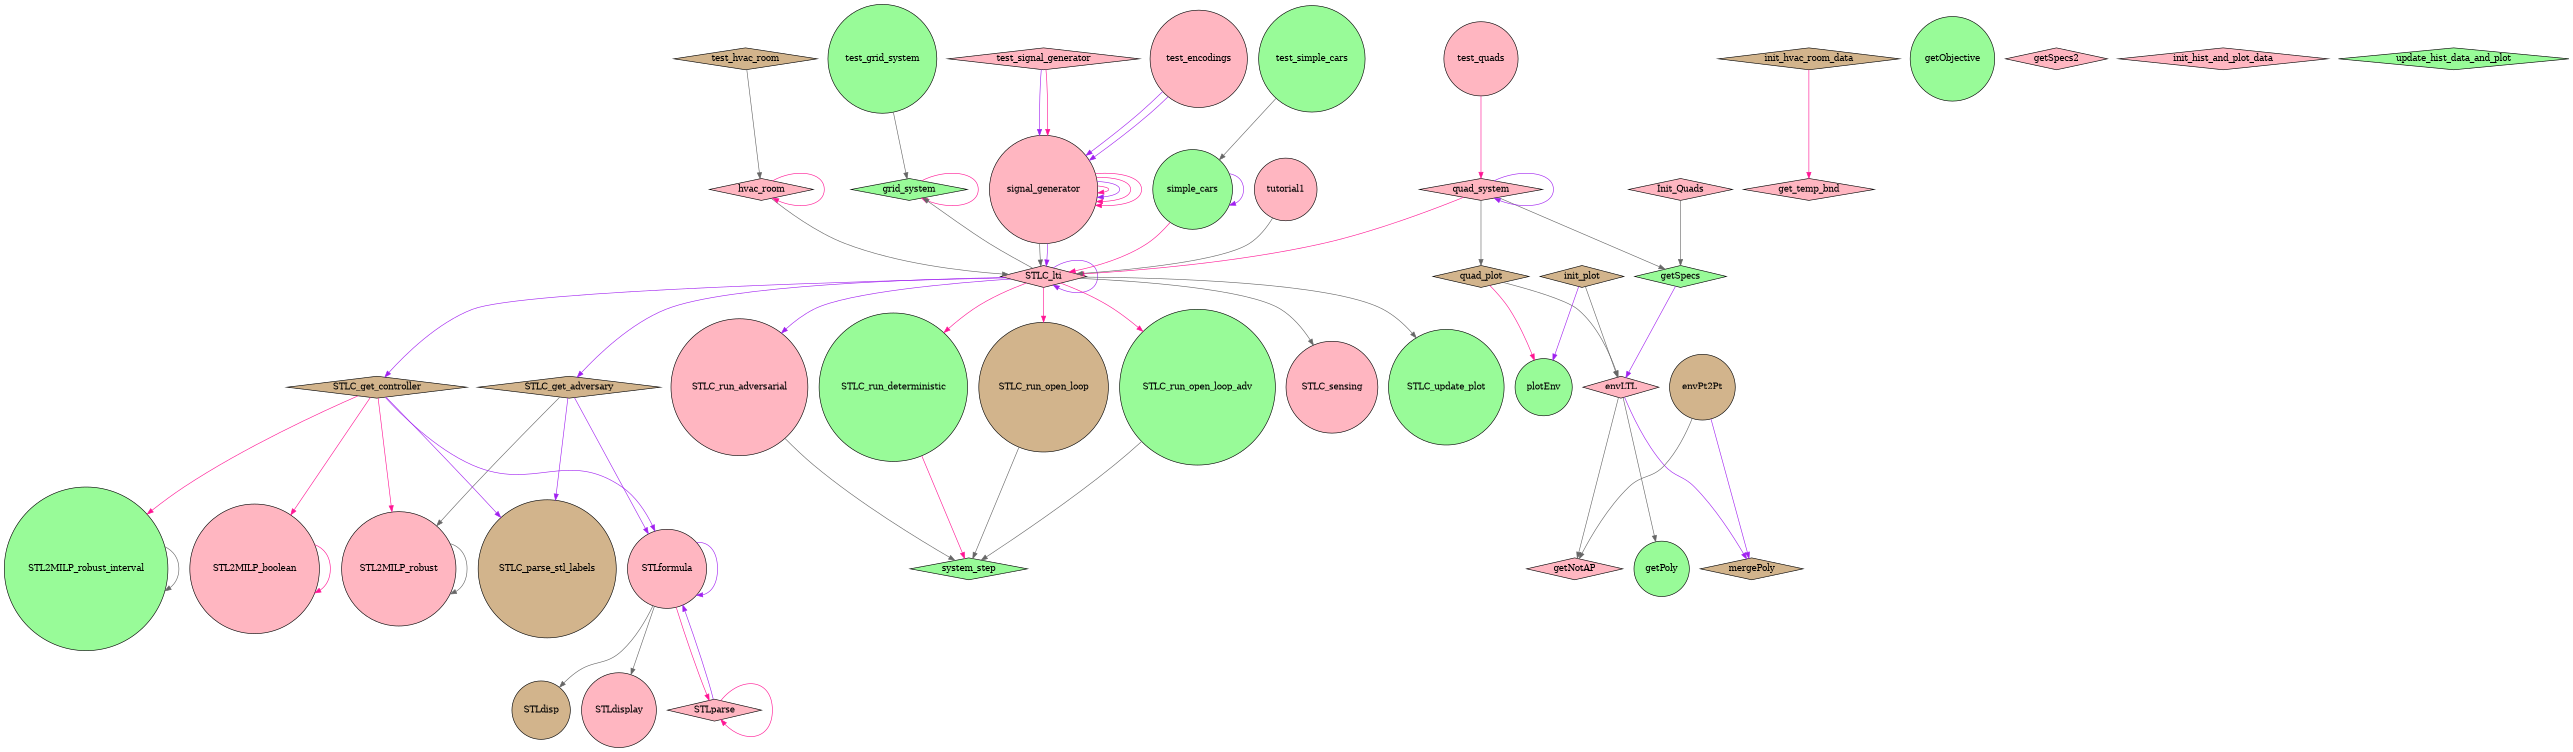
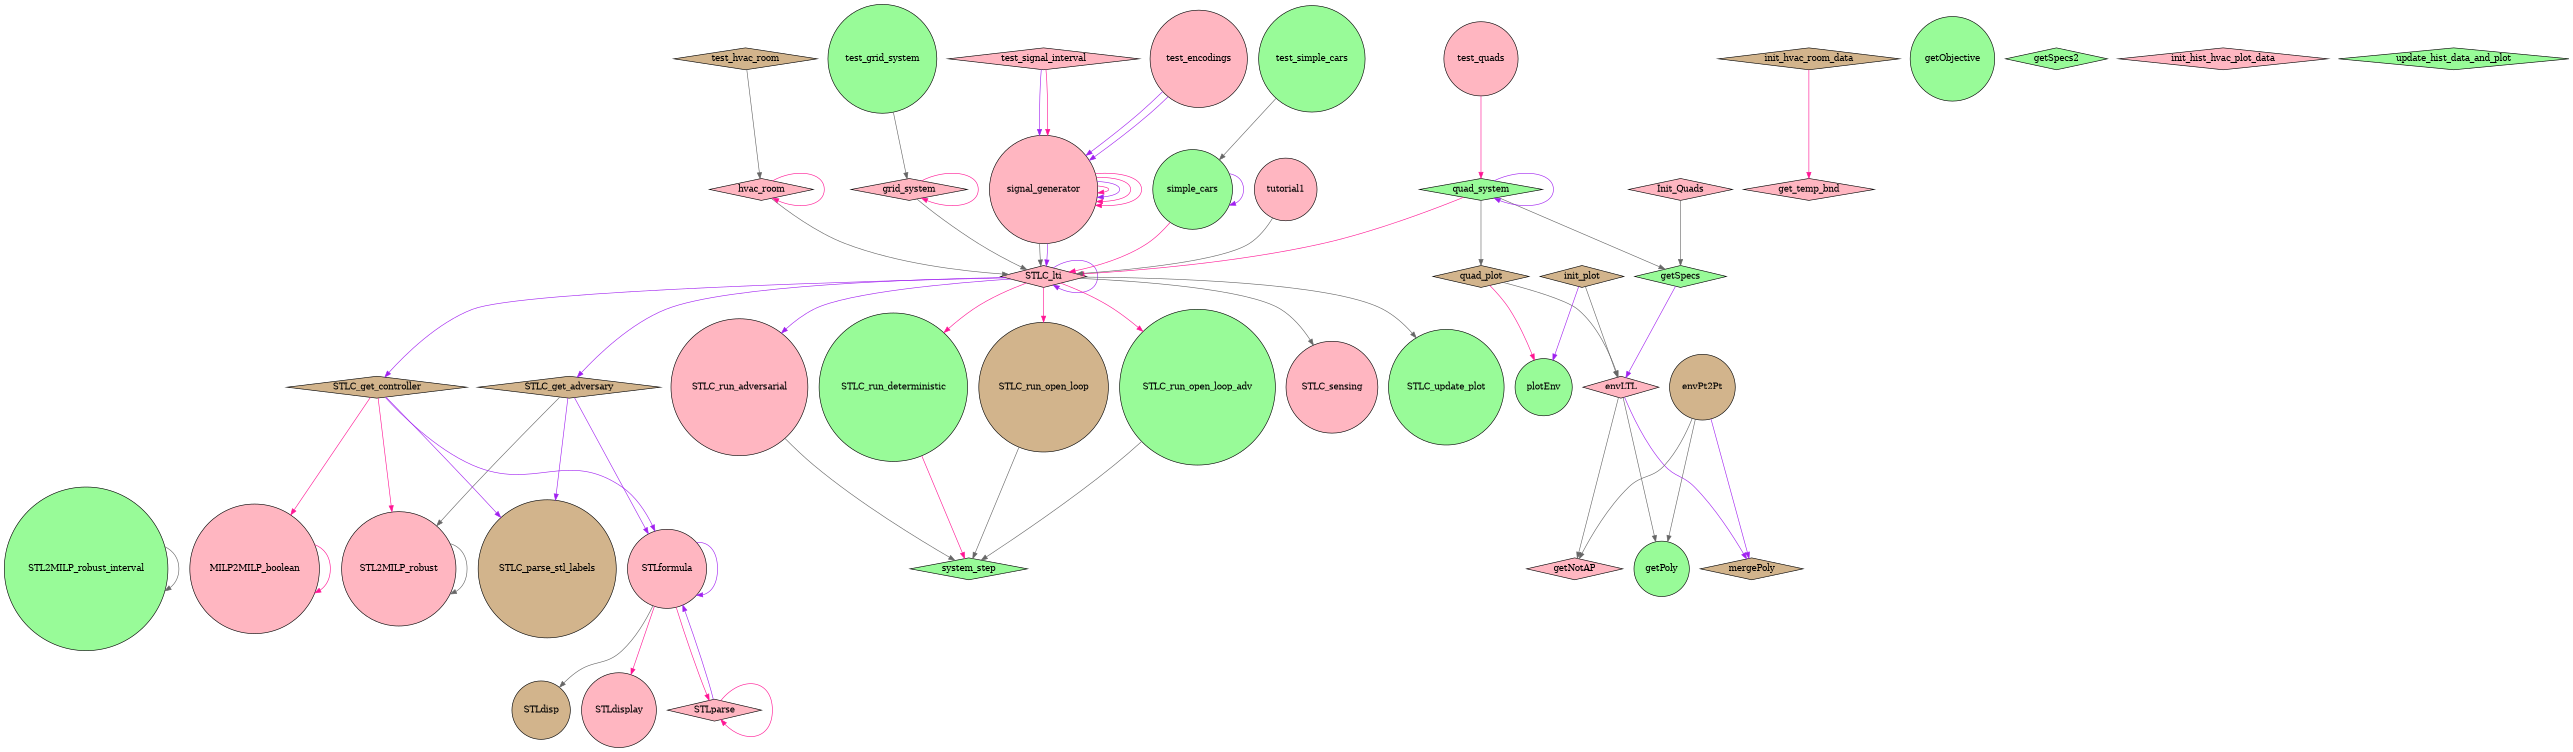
node "test_signal_generator": label "test_signal_generator" -> "test_signal_interval"
node "getSpecs2": fillcolor lightpink -> palegreen
node "init_hist_and_plot_data": label "init_hist_and_plot_data" -> "init_hist_hvac_plot_data"
node "grid_system": fillcolor palegreen -> lightpink
node "quad_system": fillcolor lightpink -> palegreen
edge "STLC_lti" -> "grid_system": reversed
edge "STLC_get_controller" -> "STL2MILP_robust_interval": removed
edge "envPt2Pt" -> "getPoly": added
node "STL2MILP_boolean": label "STL2MILP_boolean" -> "MILP2MILP_boolean"
edge "STLformula" -> "STLdisplay": color gray40 -> deeppink
